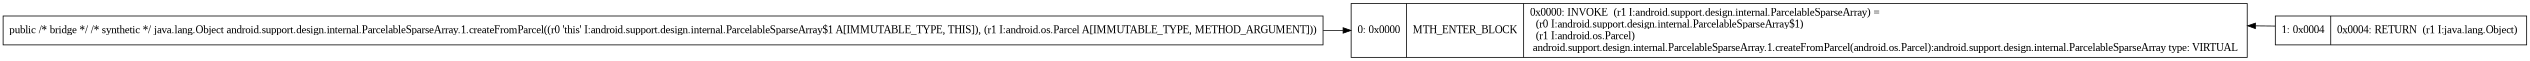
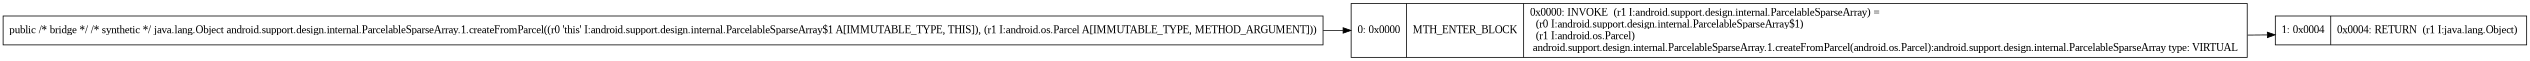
edge "1: 0x0004" -> "0: 0x0000": reversed
